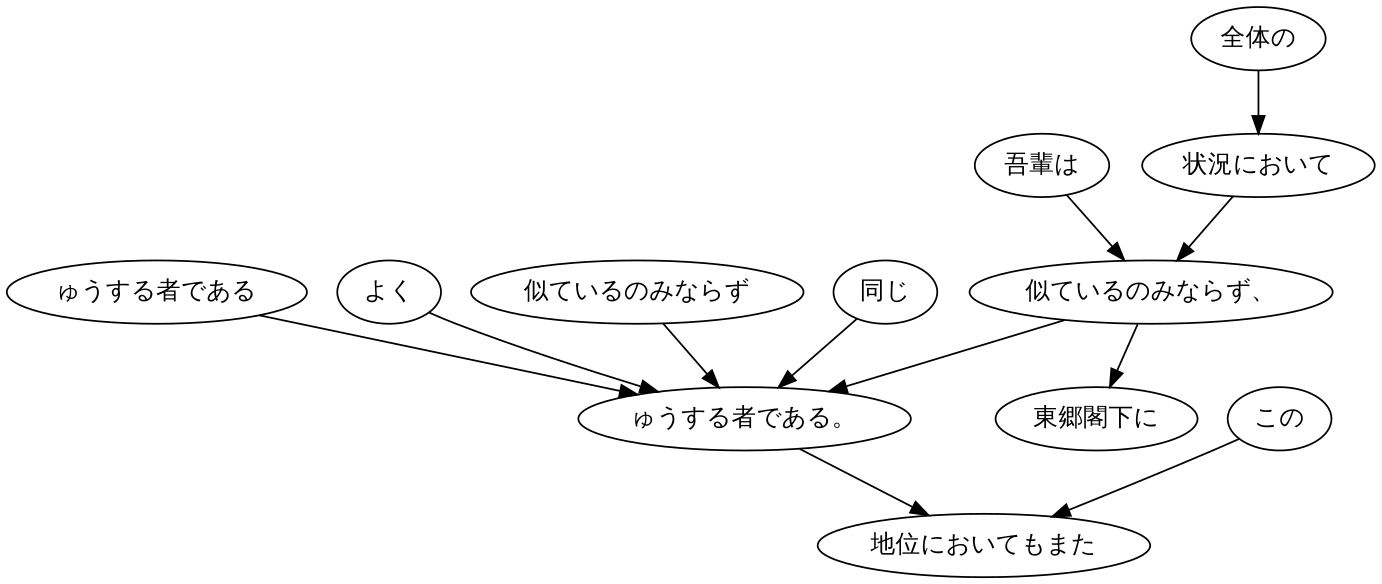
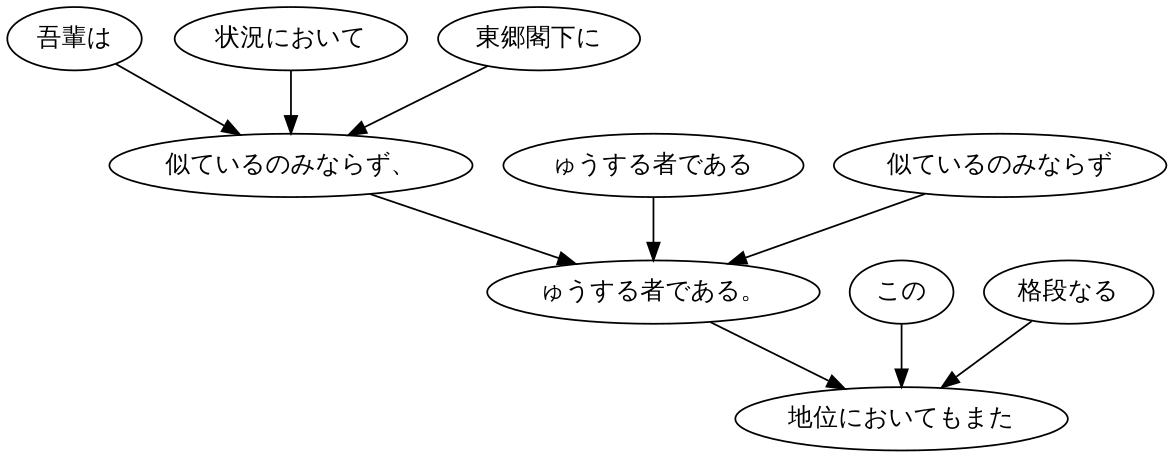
node "全体の": removed
node "よく": removed
node "同じ": removed
node "格段なる": added
edge "似ているのみならず、" -> "東郷閣下に": reversed
